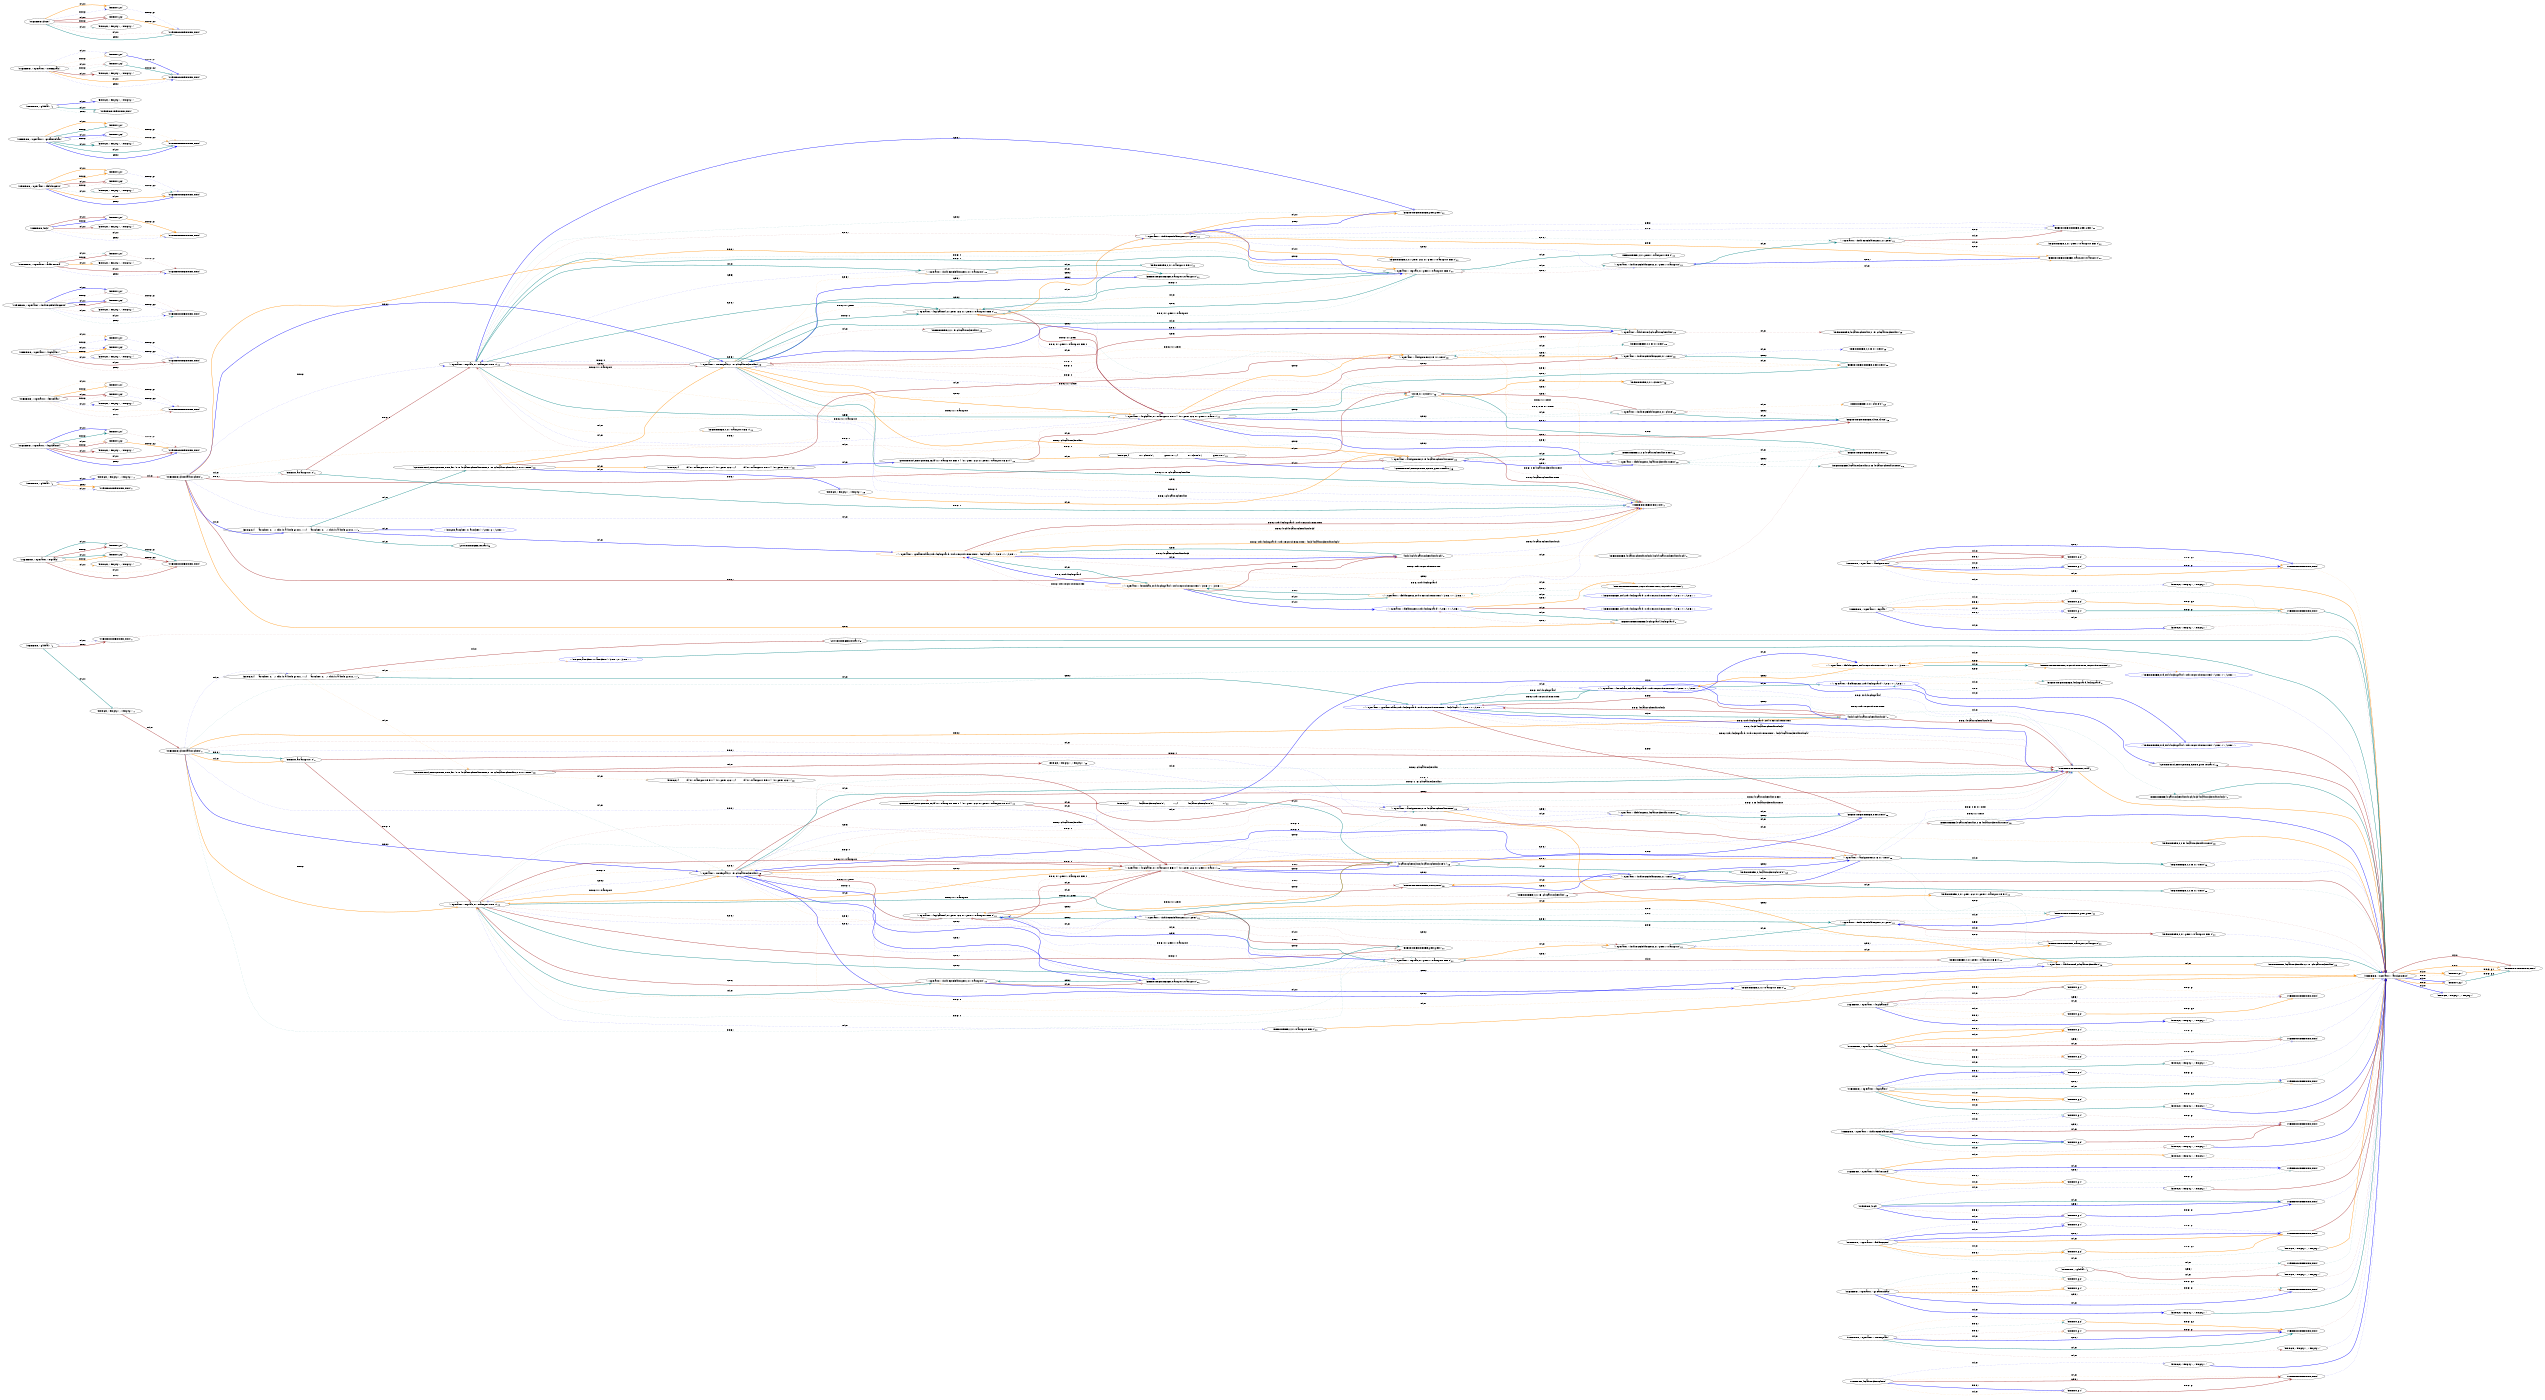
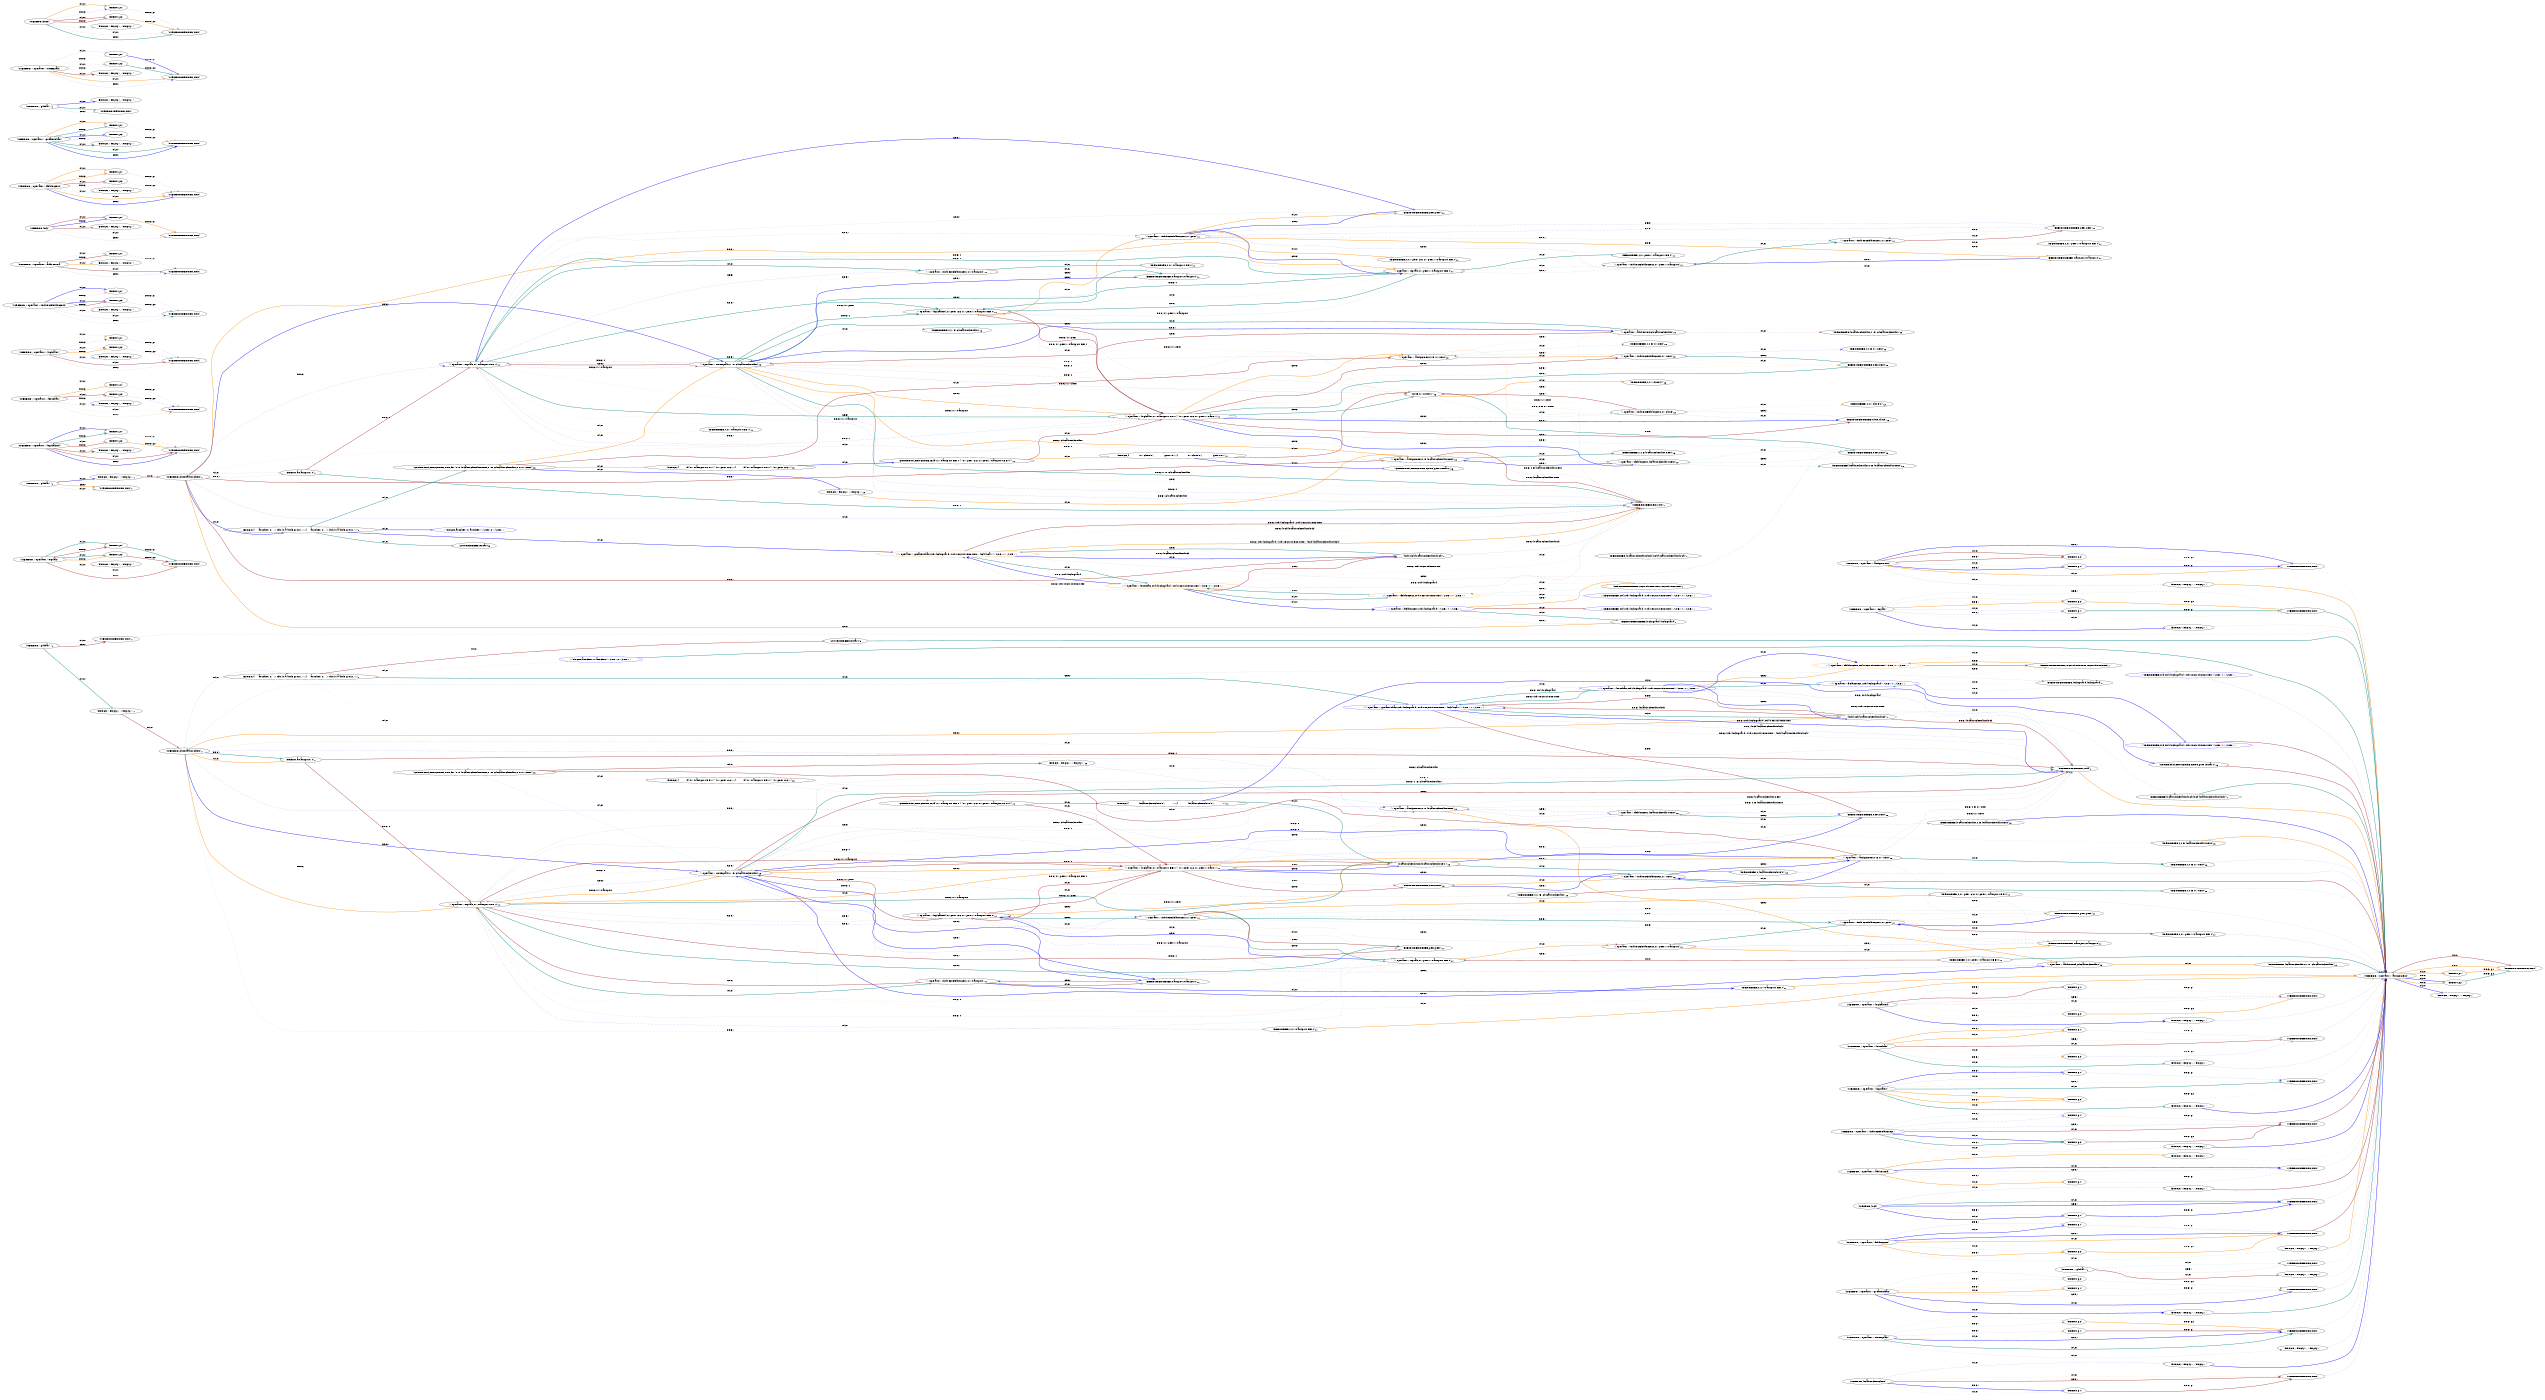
edge "(<operator>.indirectFieldAccess,s->close)" -> "(FIELD_IDENTIFIER,close,close)": style bold -> dotted
